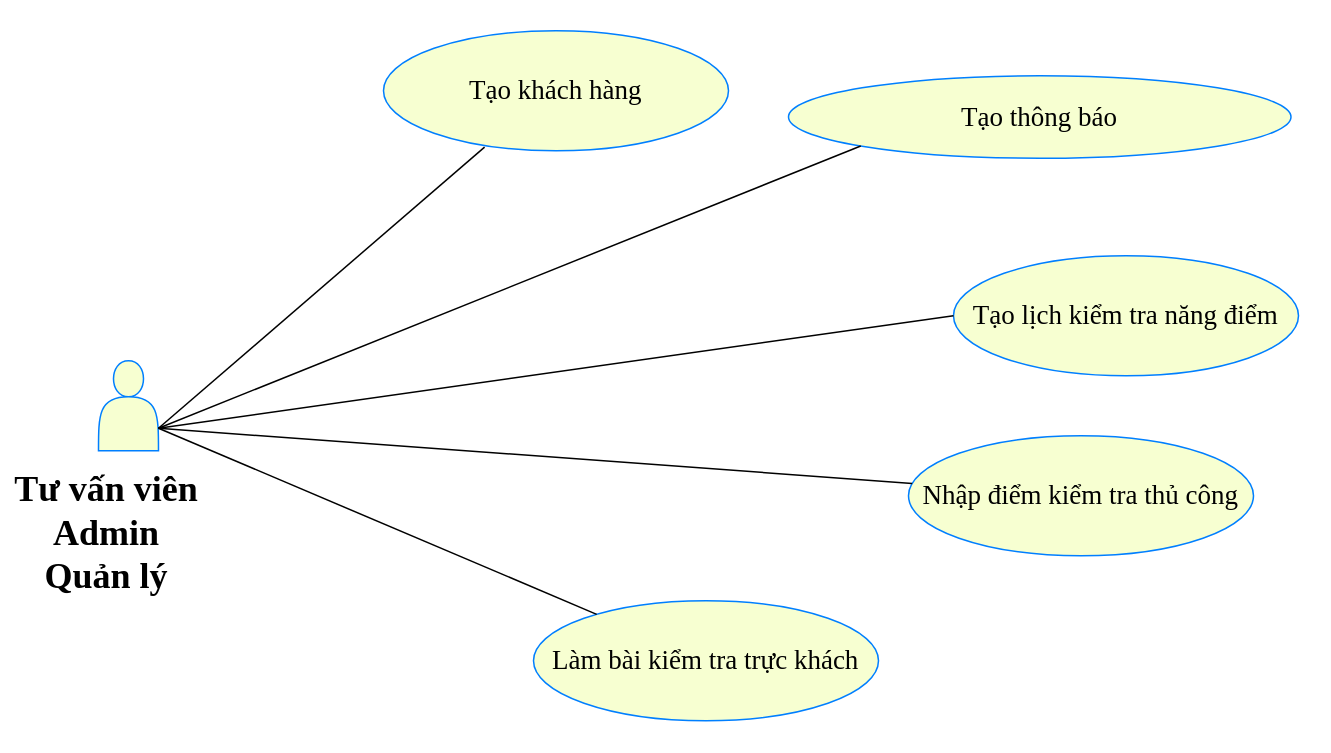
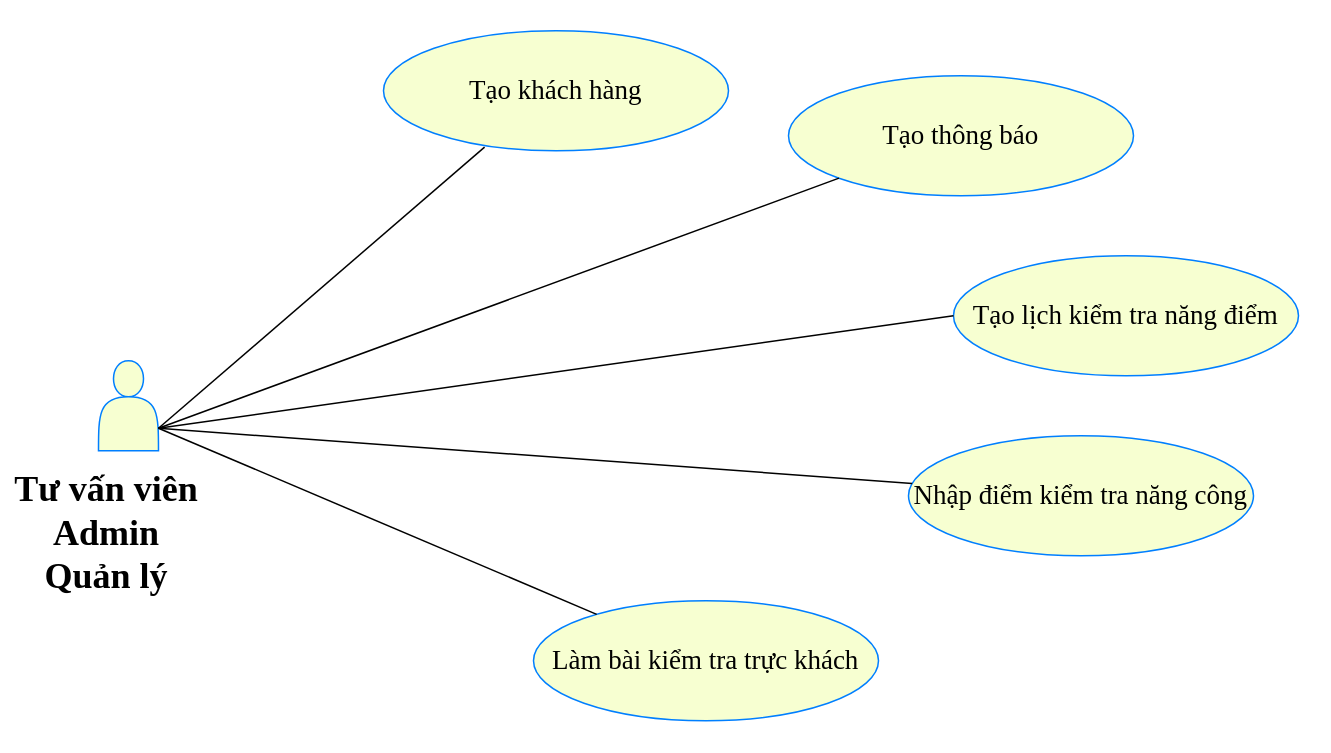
node "Tạo thông báo": size 503x83 -> 345x120
node "Nhập điểm kiểm tra thủ công": label "Nhập điểm kiểm tra thủ công" -> "Nhập điểm kiểm tra năng công"
